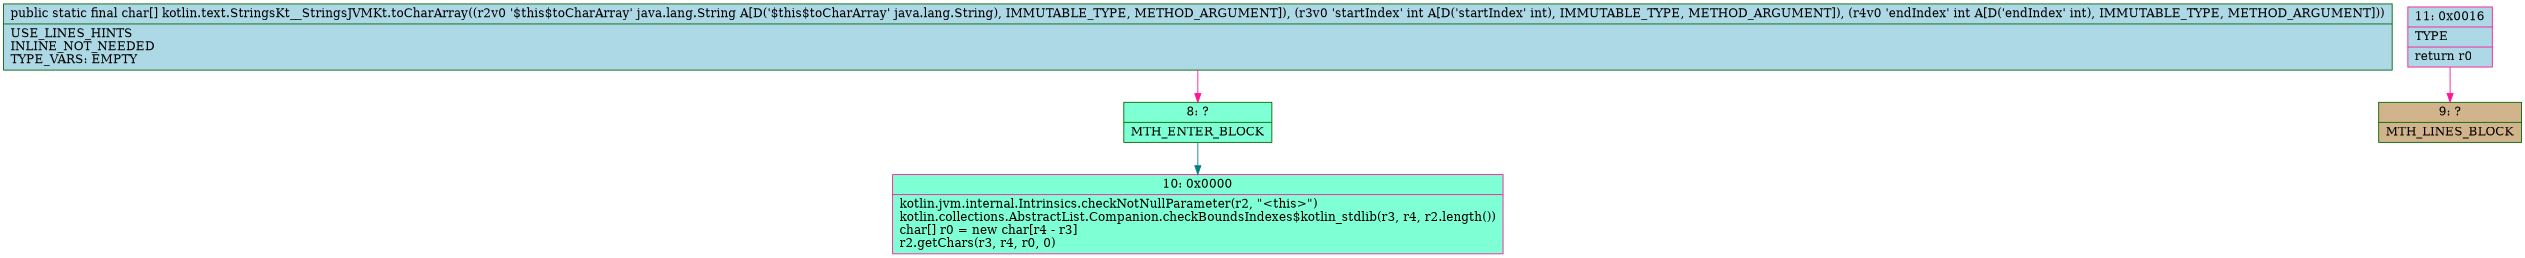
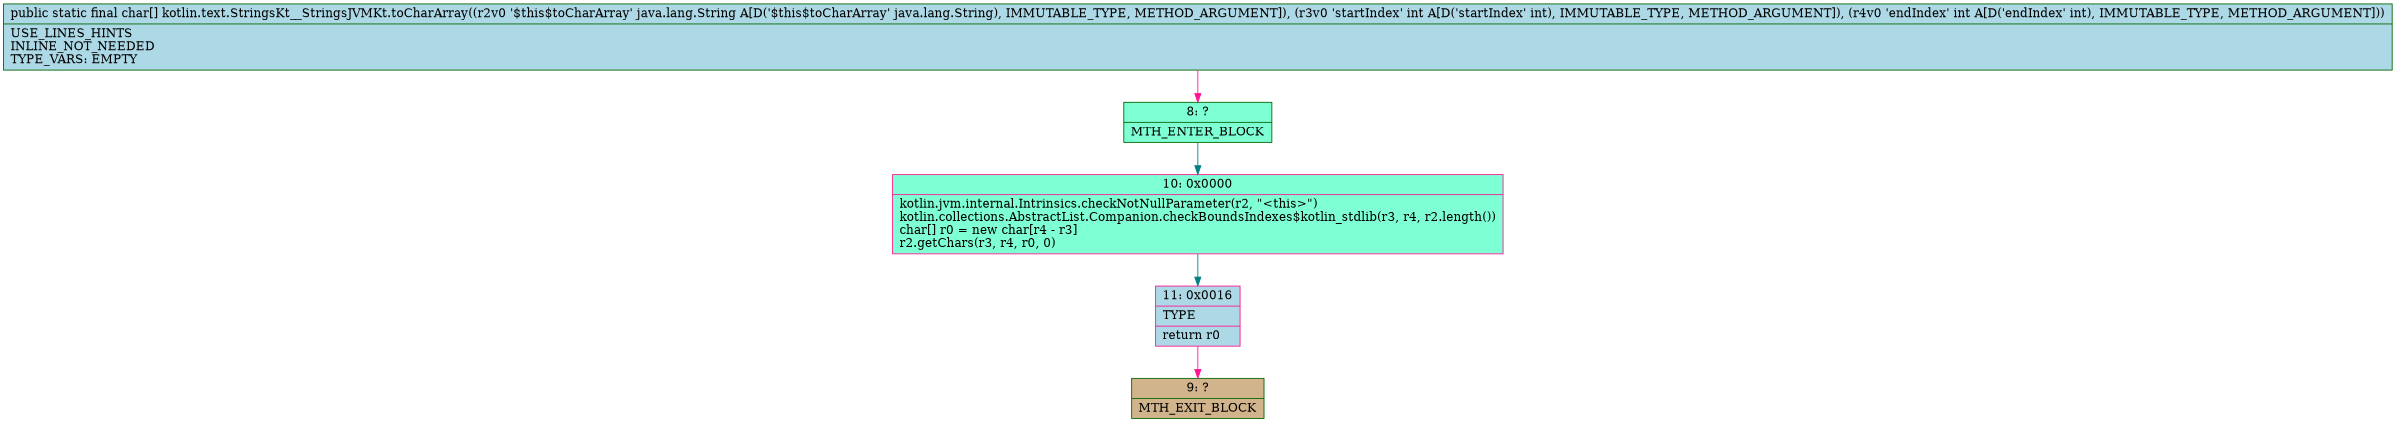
node "9: ?": text "MTH_LINES_BLOCK" -> "MTH_EXIT_BLOCK"
edge "10: 0x0000" -> "11: 0x0016": added
